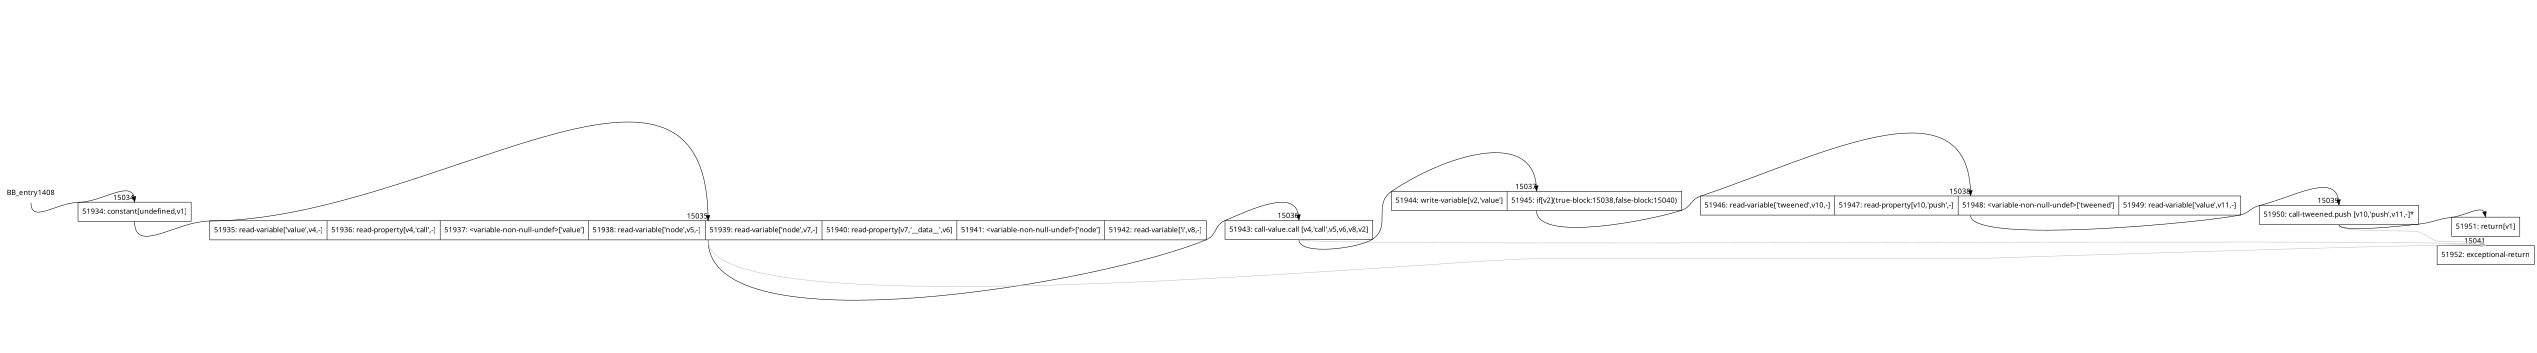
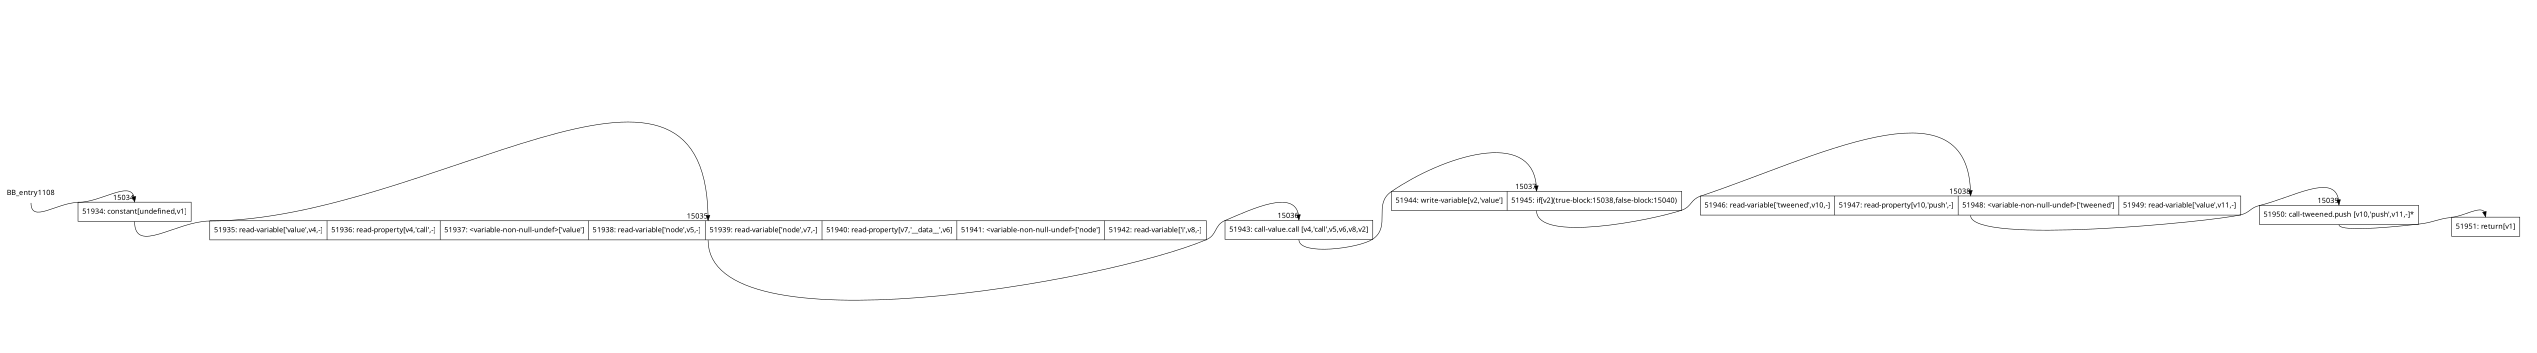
node "BB_entry1408": label "BB_entry1408" -> "BB_entry1108"
node "51952: exceptional-return": removed
